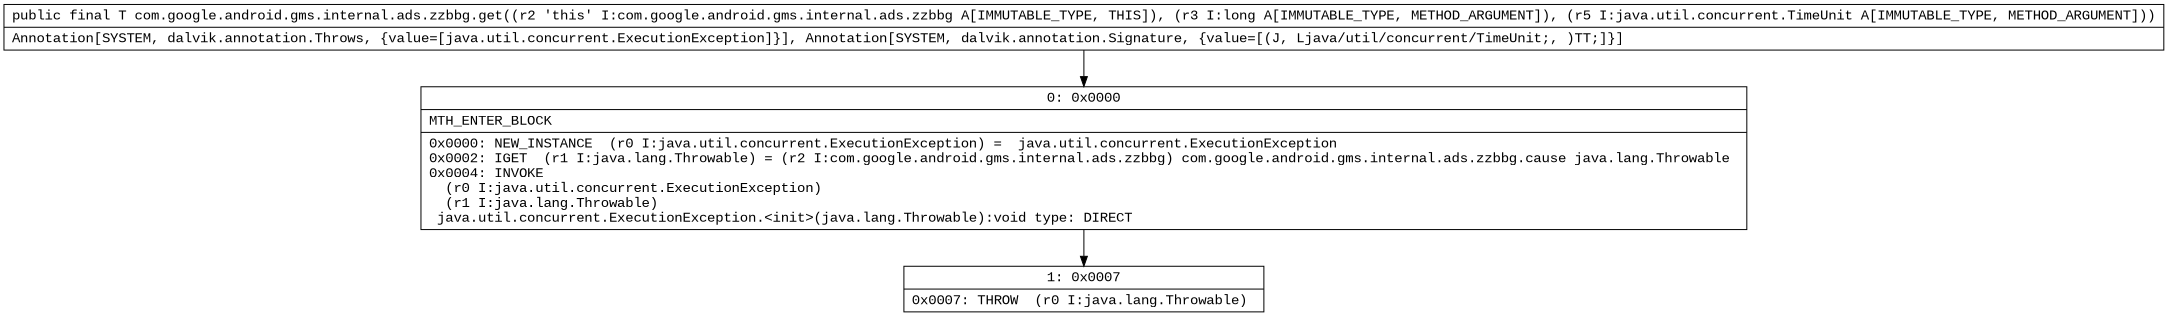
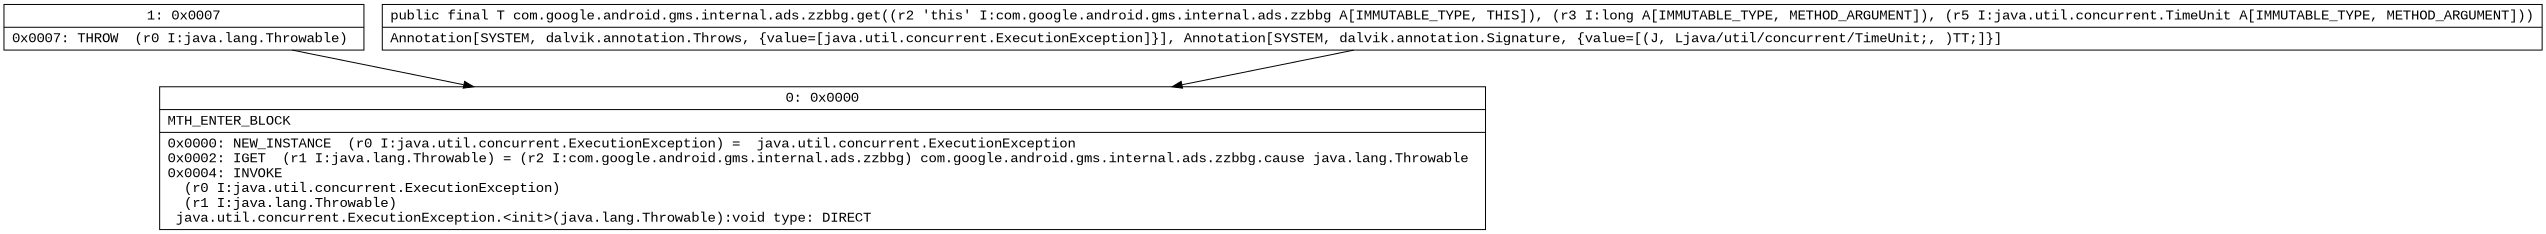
edge "0: 0x0000" -> "1: 0x0007": reversed
